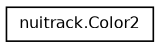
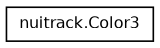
node "nuitrack.Color2": label "nuitrack.Color2" -> "nuitrack.Color3"
